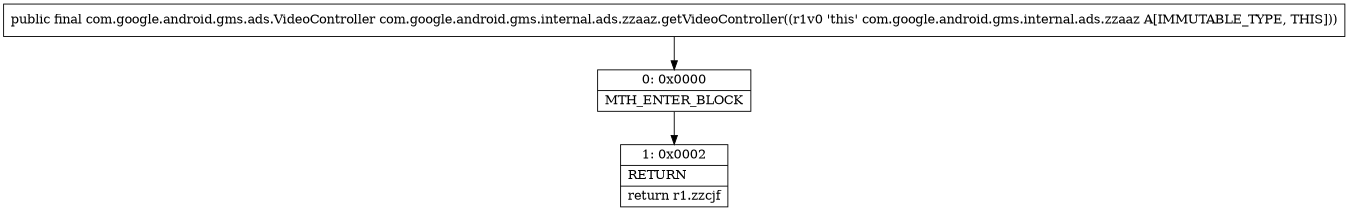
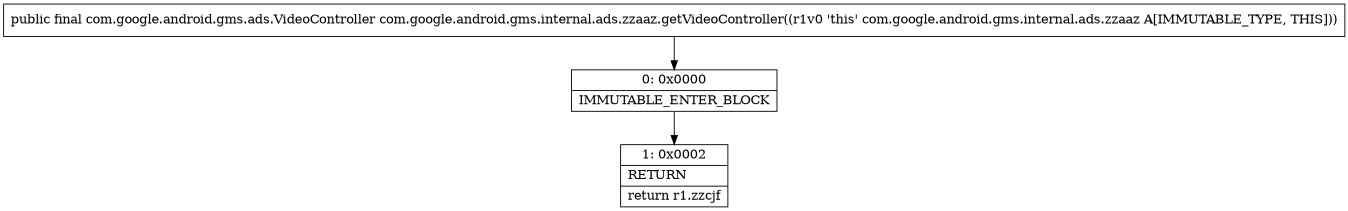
node "0: 0x0000": text "MTH_ENTER_BLOCK" -> "IMMUTABLE_ENTER_BLOCK"
